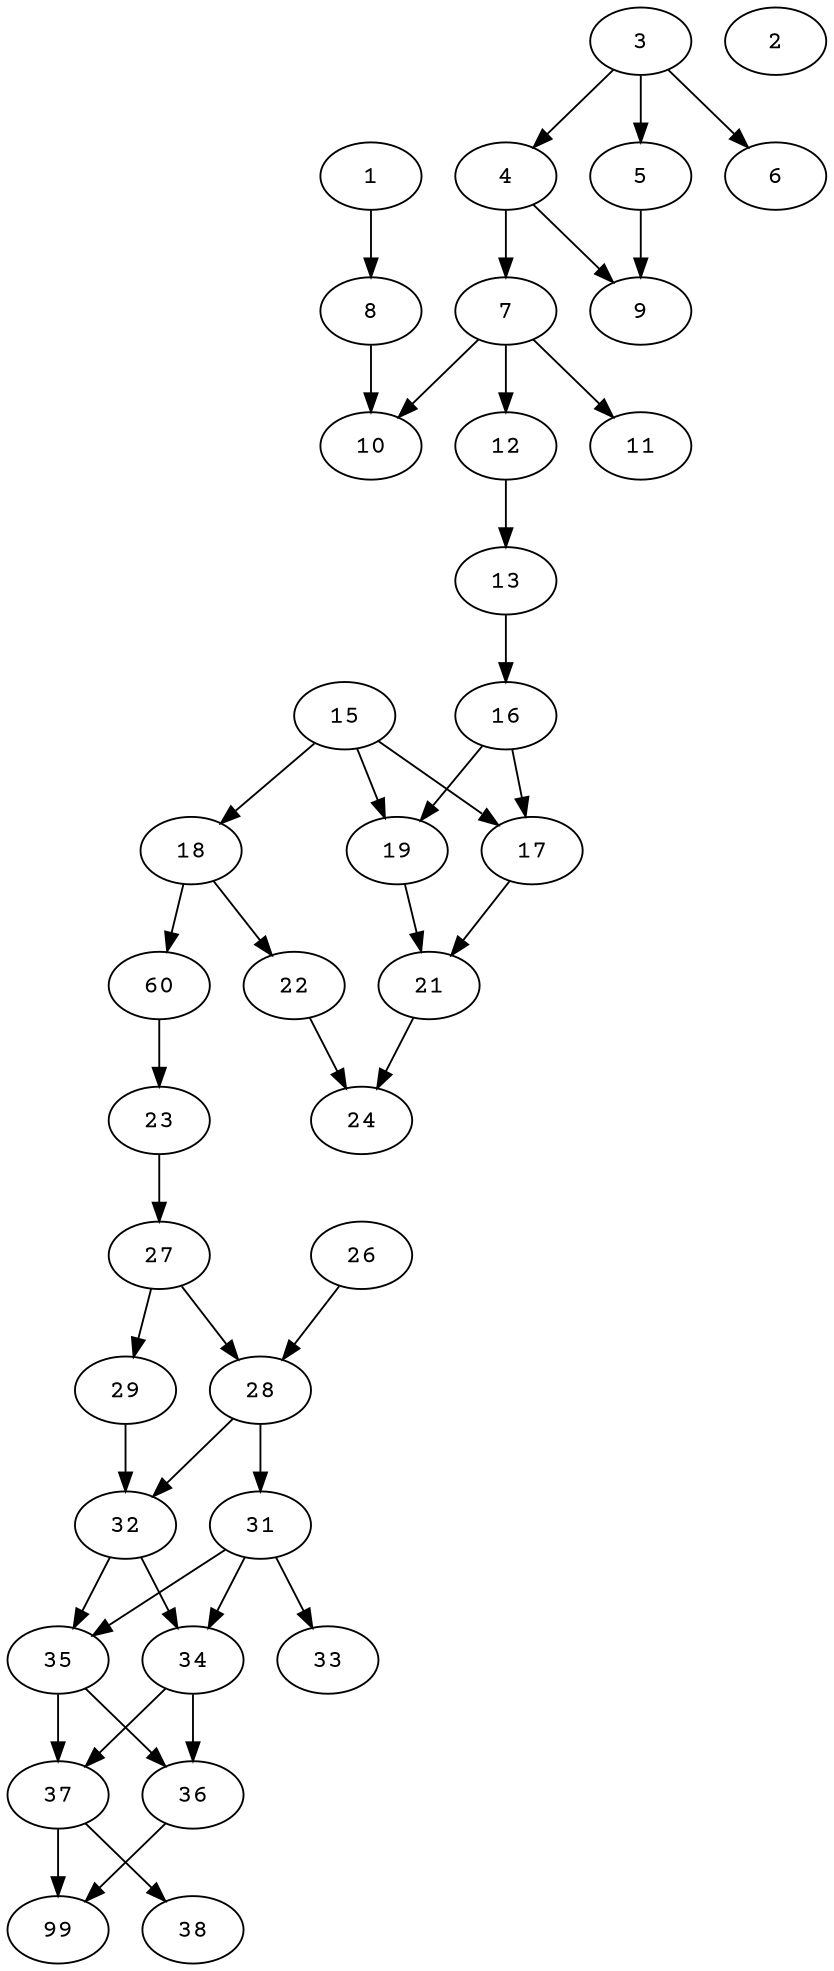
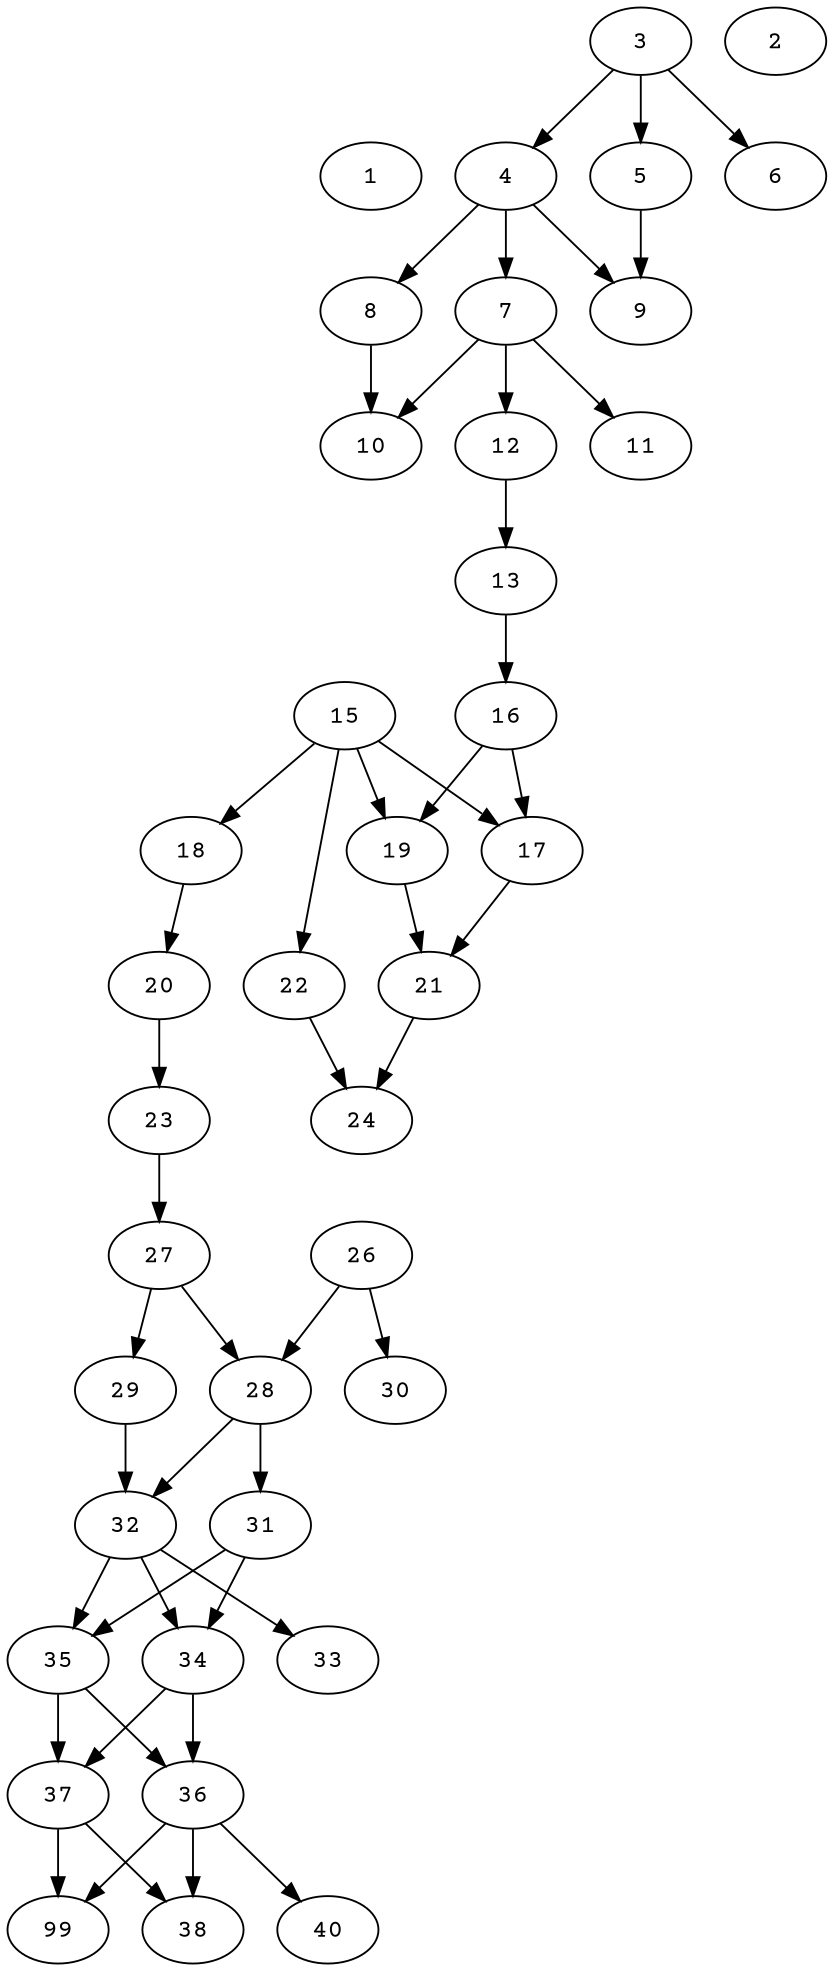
edge "1" -> "8": now "4" -> "8"
edge "18" -> "22": now "15" -> "22"
node "60": label "60" -> "20"
node "30": added
edge "31" -> "33": now "32" -> "33"
edge "36" -> "38": added
node "40": added
